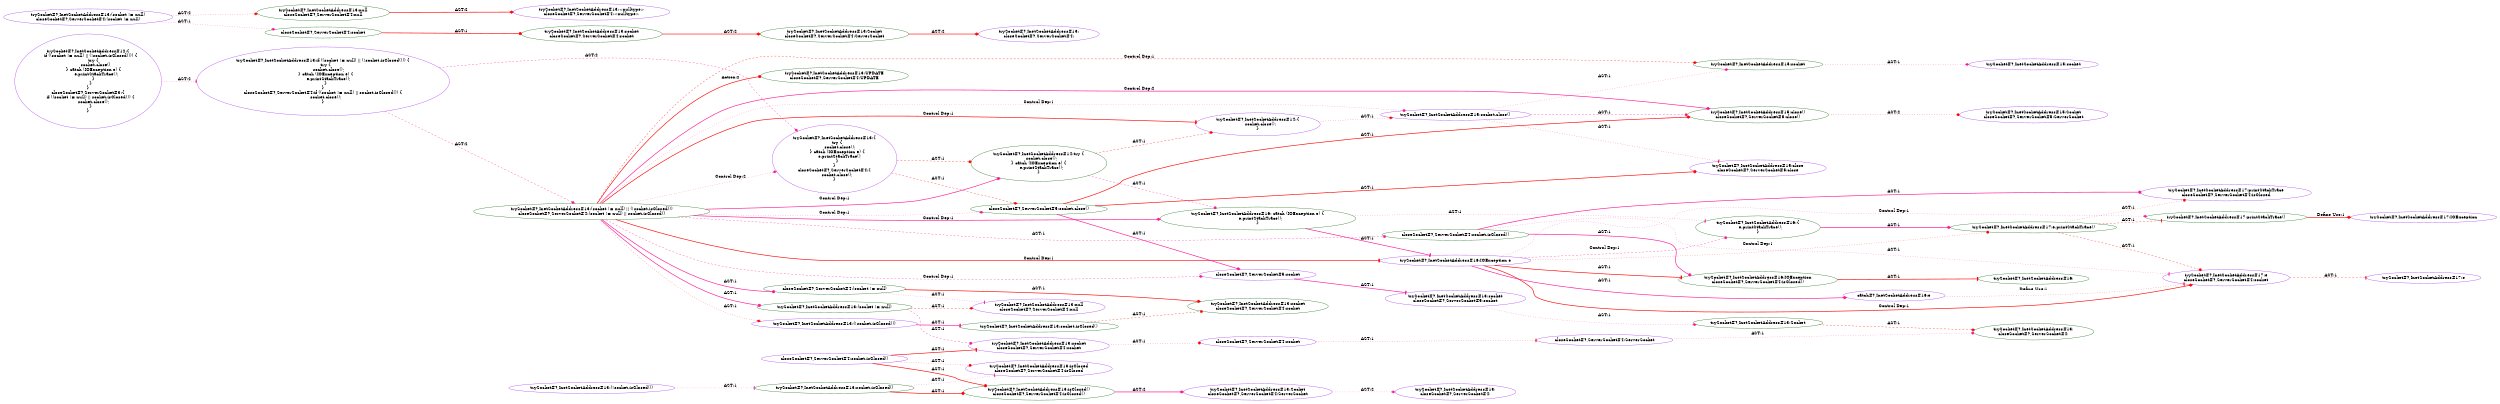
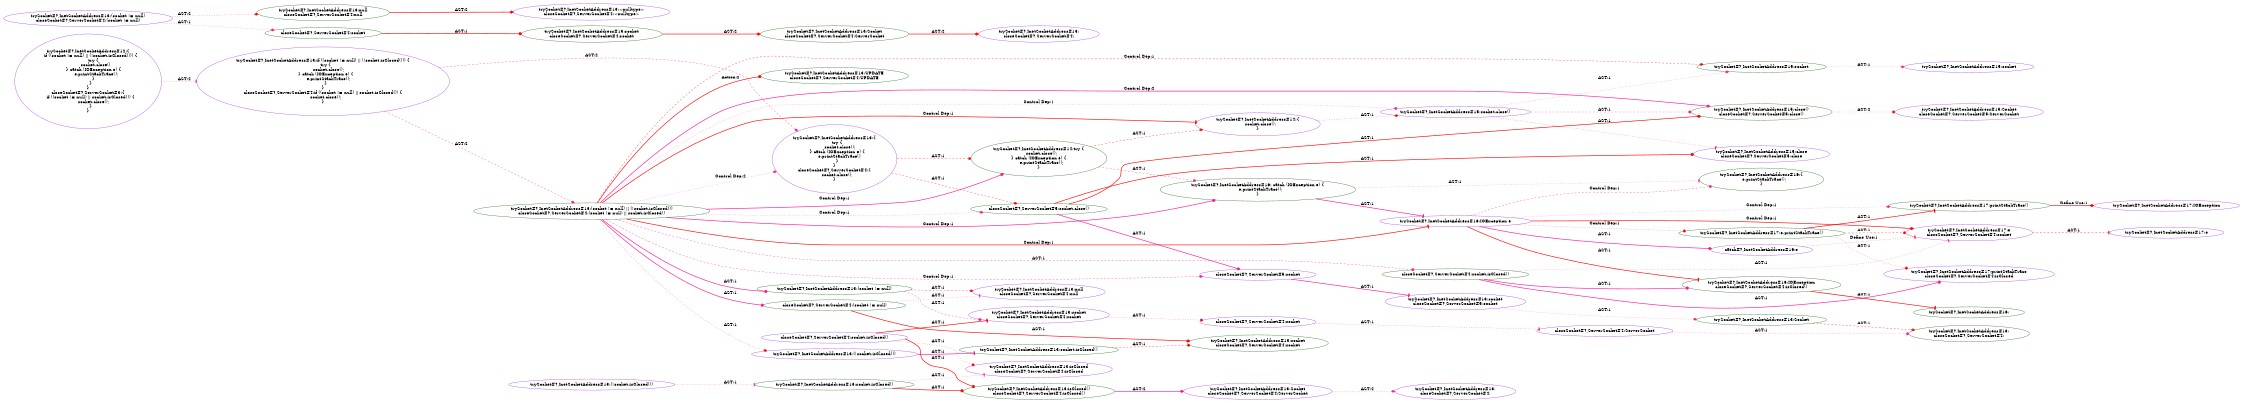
edge "trySocket#?,InetSocketAddress#17:e.printStackTrace()" -> "trySocket#?,InetSocketAddress#17:printStackTrace()": style dashed -> bold
edge "trySocket#?,InetSocketAddress#16:{ e.printStackTrace(); }" -> "trySocket#?,InetSocketAddress#17:e.printStackTrace()": removed, label "AST:1"
